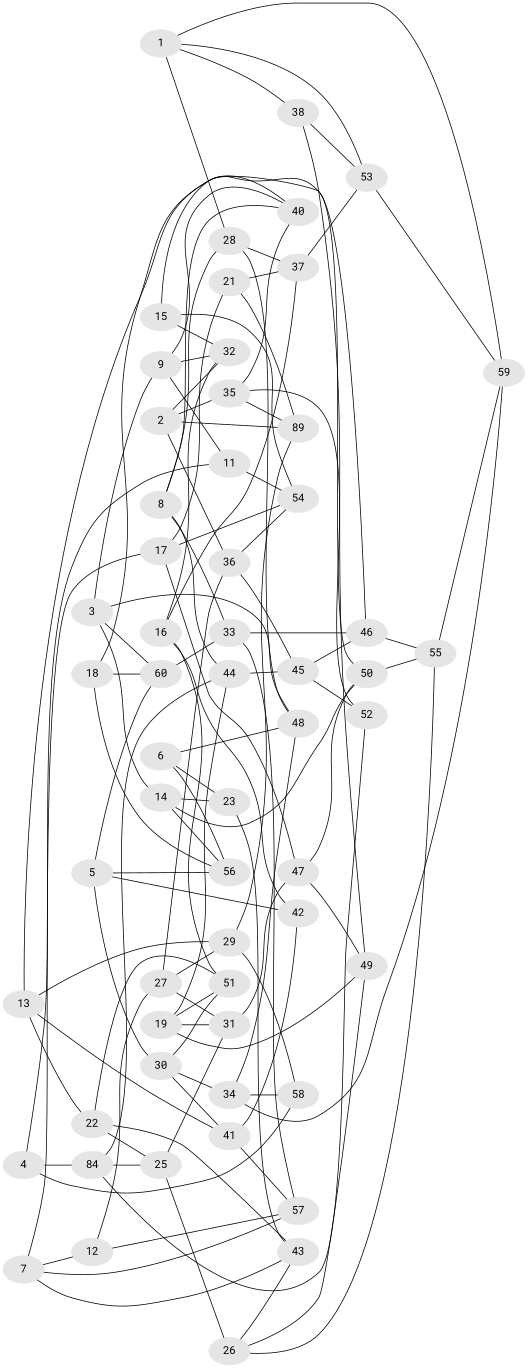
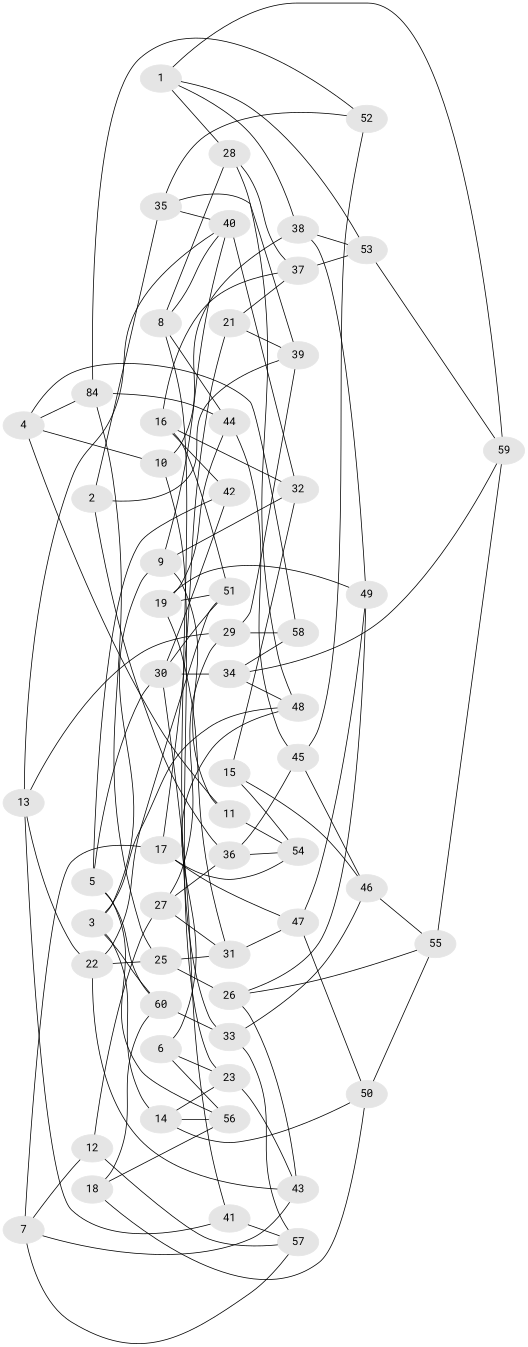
edge "32" -- "2": now "32" -- "40"
node "89": label "89" -> "39"
node "10": added
edge "42" -- "41": now "42" -- "30"
